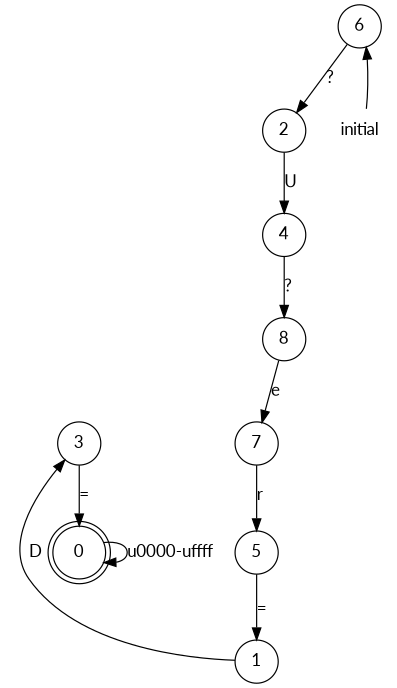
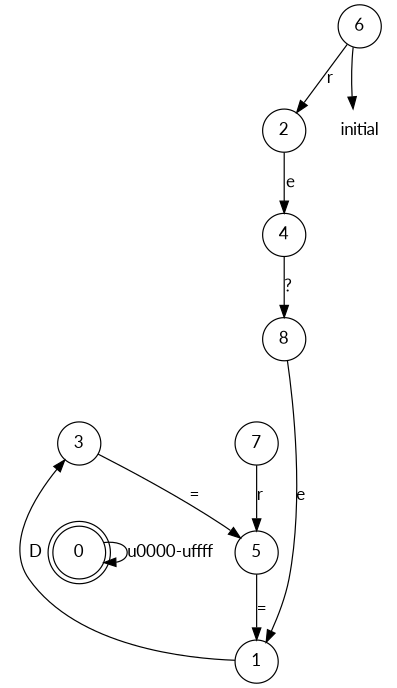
edge "6" -> "2": label "?" -> "r"
edge "initial" -> "6": reversed
edge "2" -> "4": label "U" -> "e"
edge "8" -> "7": now "8" -> "1"
edge "3" -> "0": now "3" -> "5"
